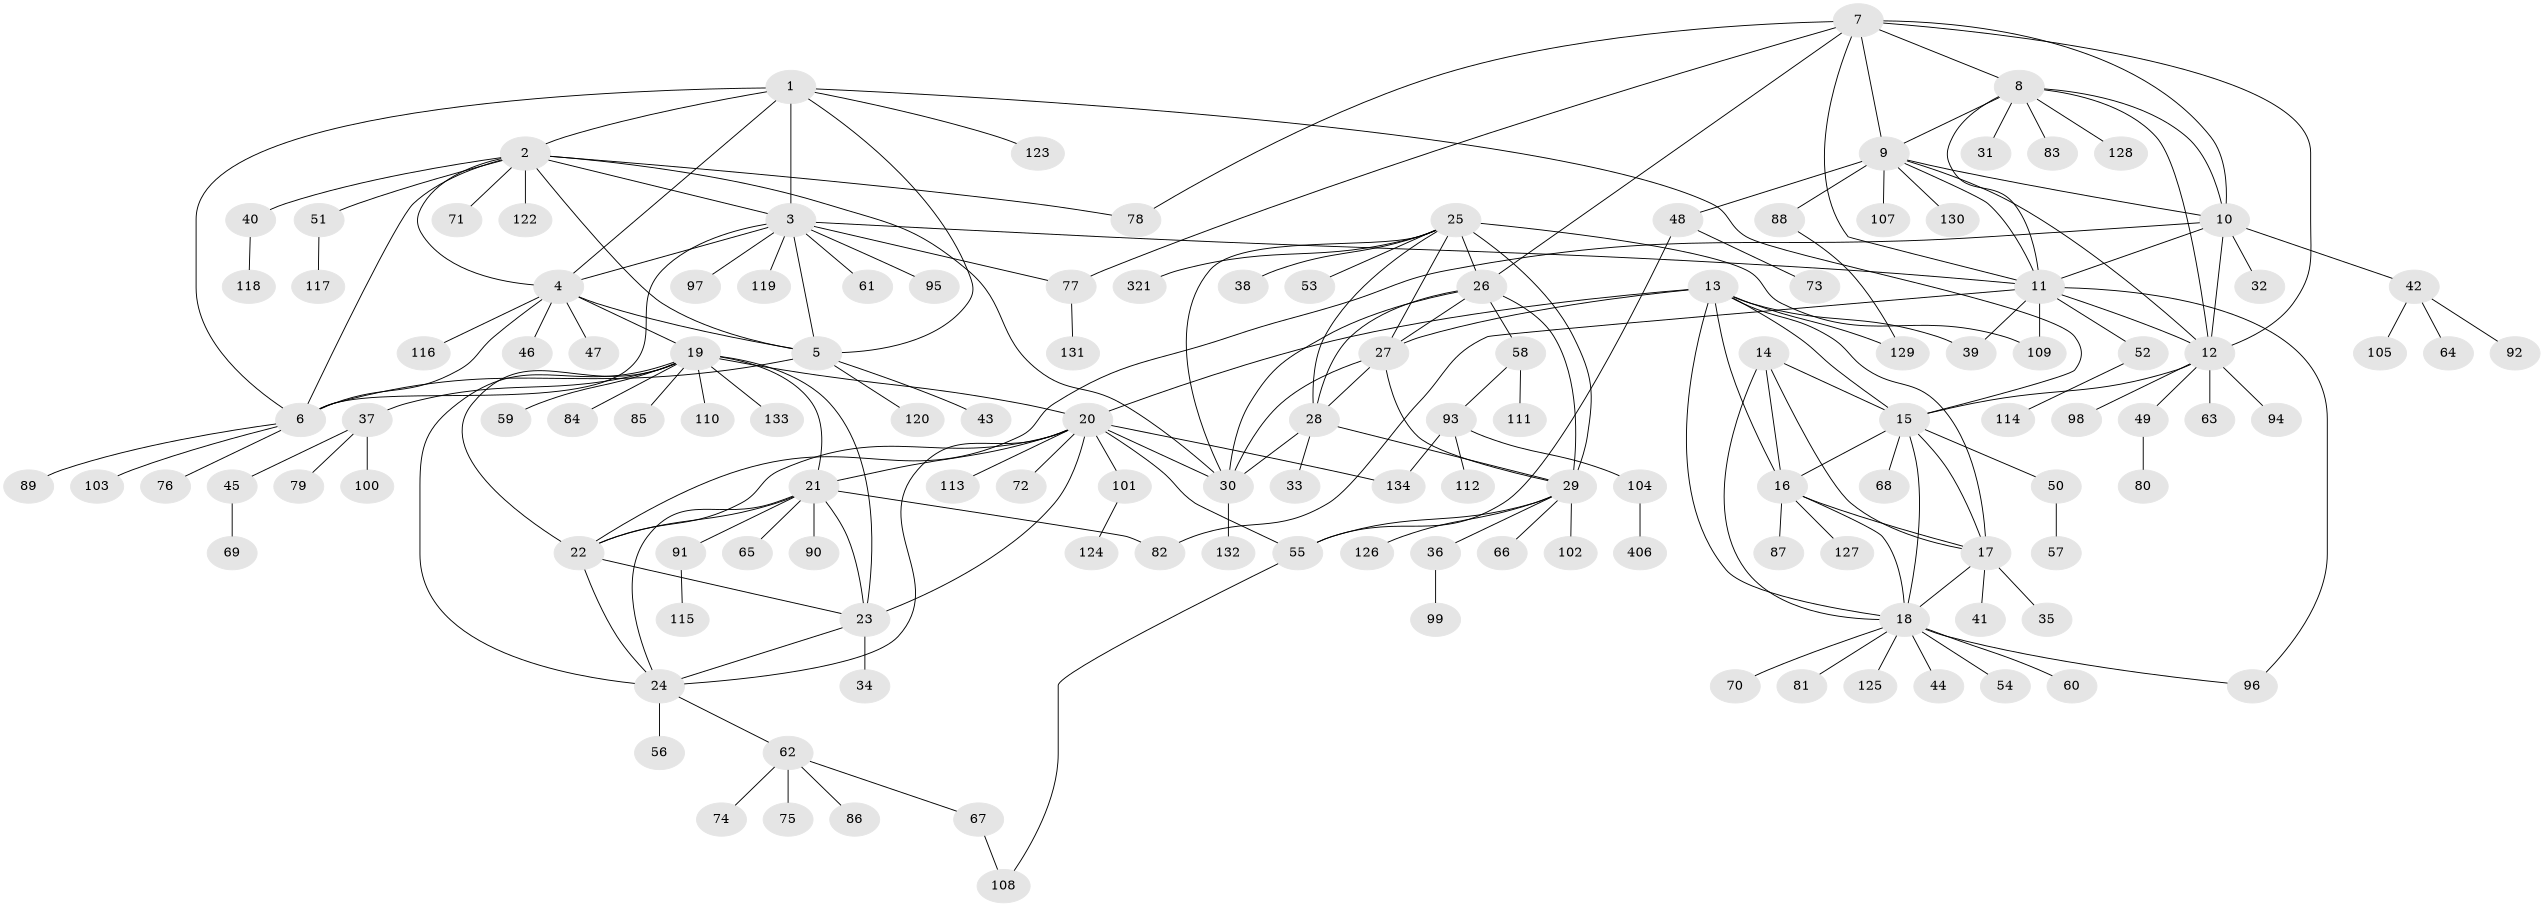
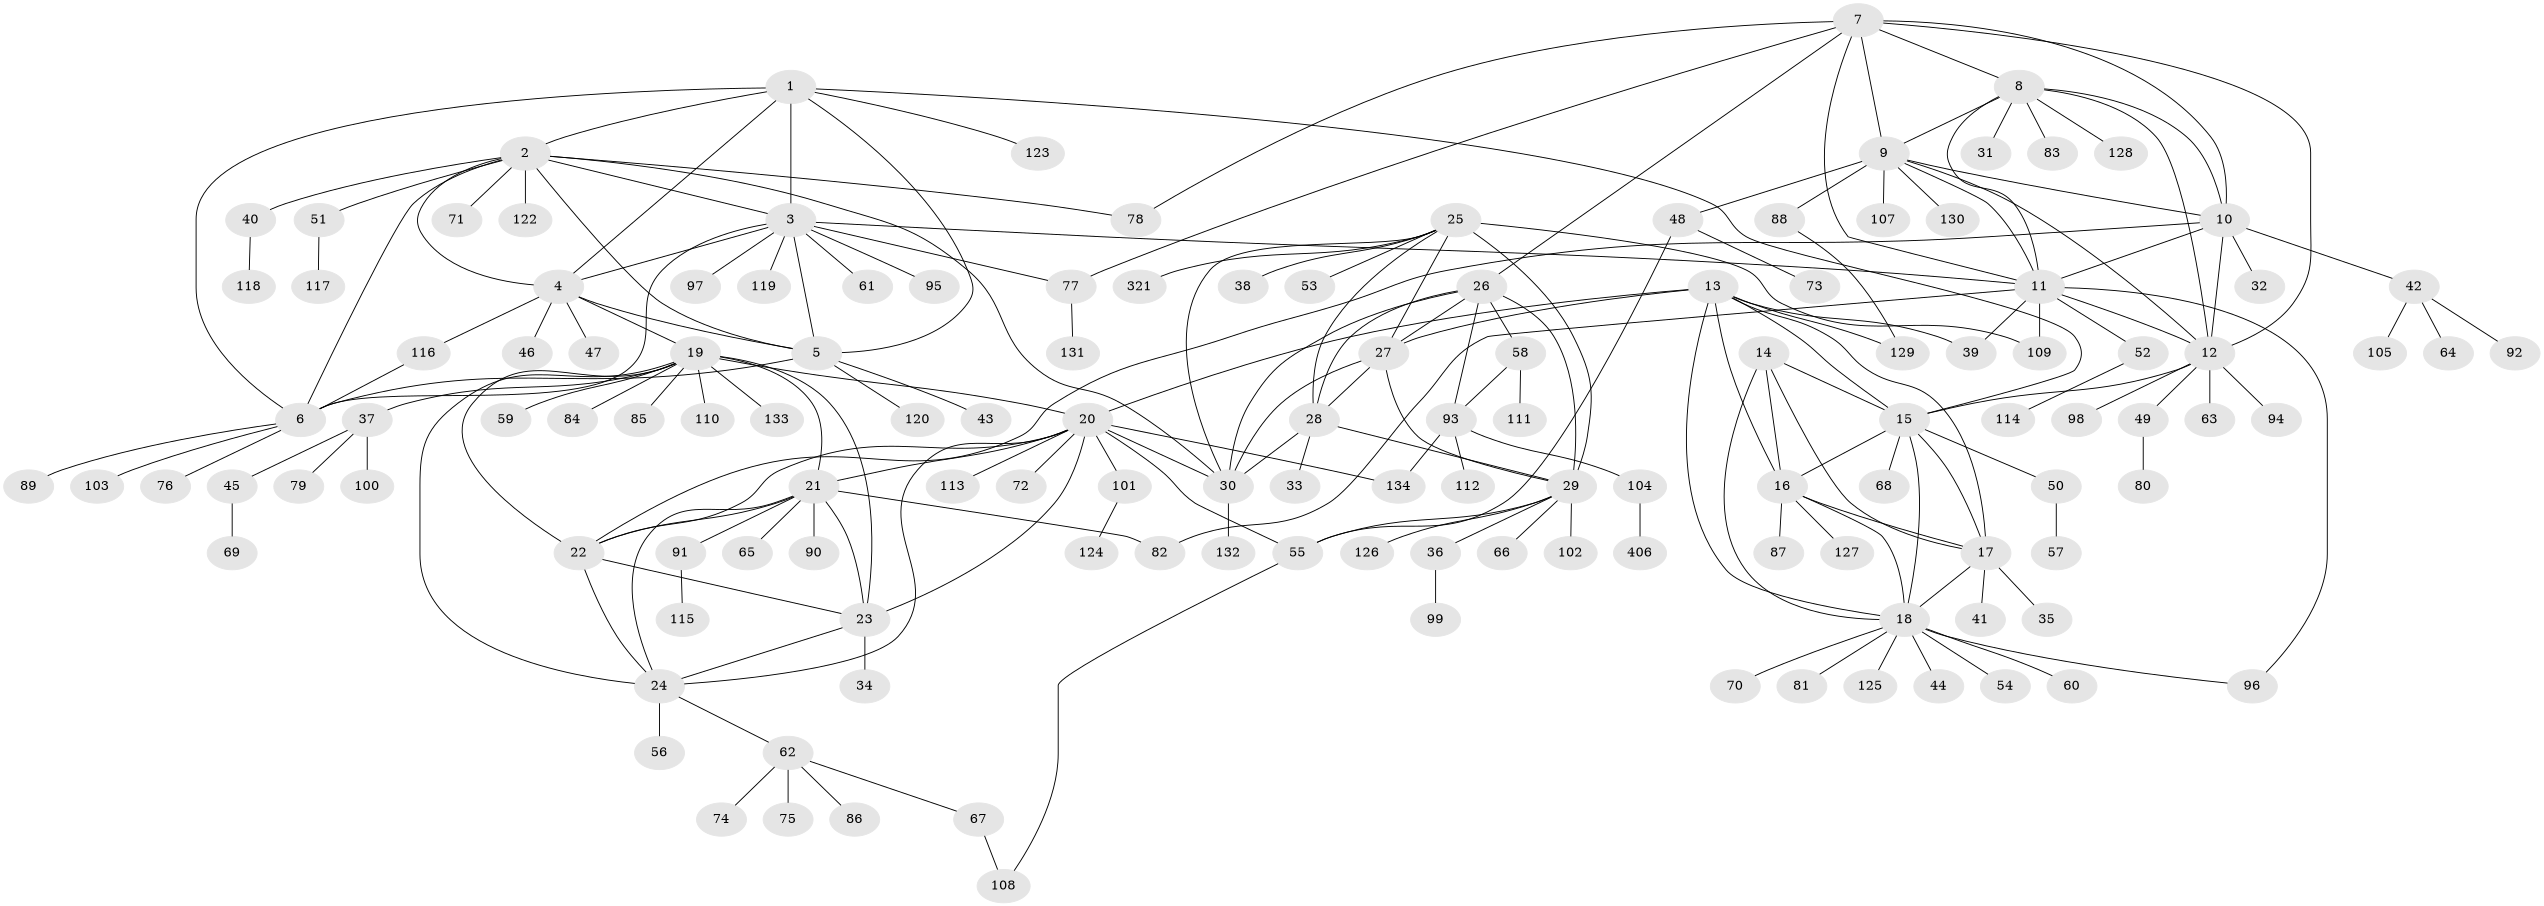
edge "25" -- "26": now "93" -- "26"
edge "4" -- "6": now "116" -- "6"
